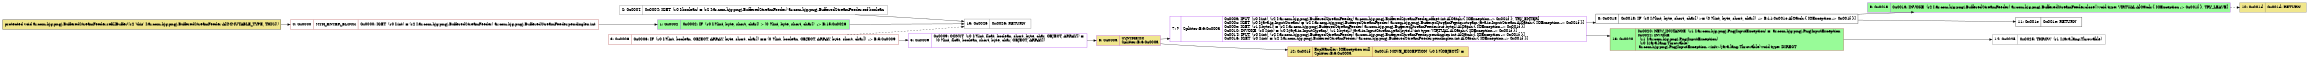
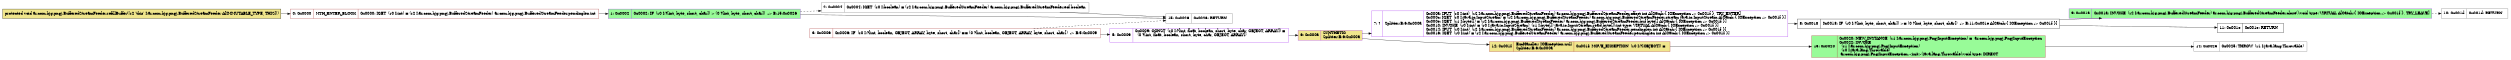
node "10: 0x001d": fillcolor khaki -> white
edge "1: 0x0002" -> "2: 0x0004": added
edge "7: ?" -> "13: 0x0020": now "12: 0x001f" -> "13: 0x0020"
